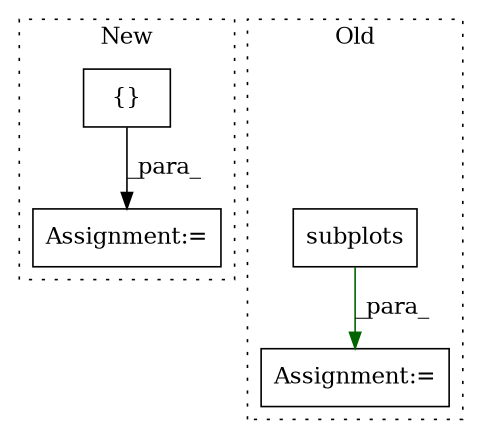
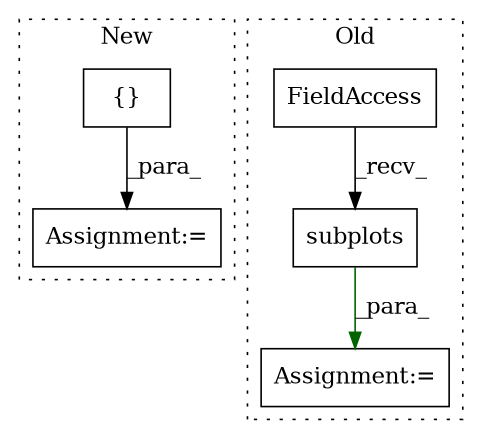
node "FieldAccess": added
